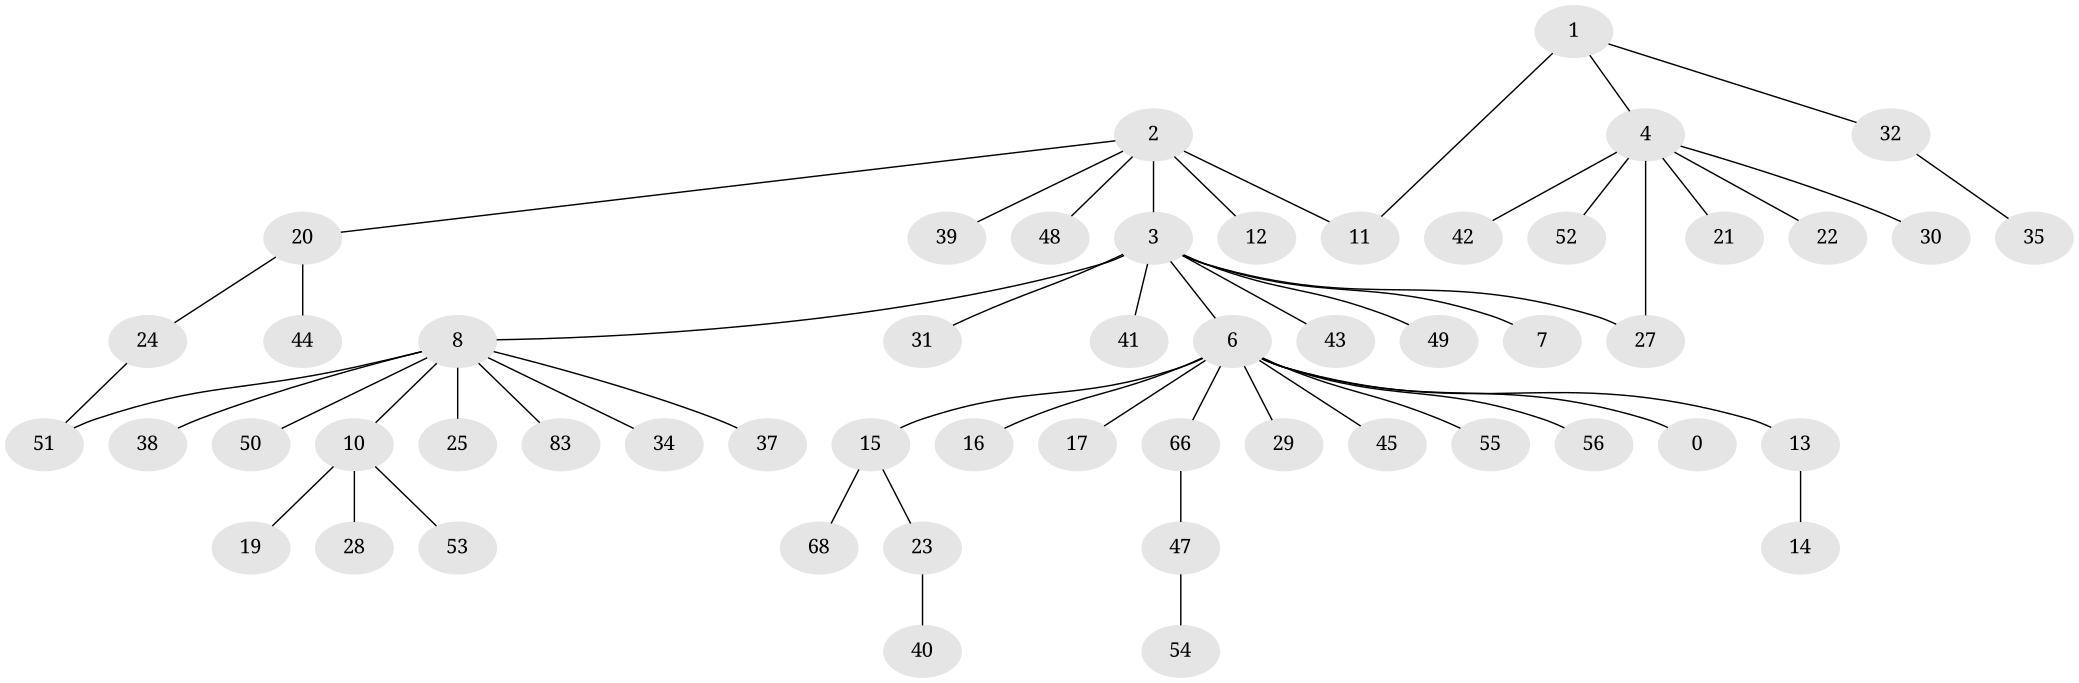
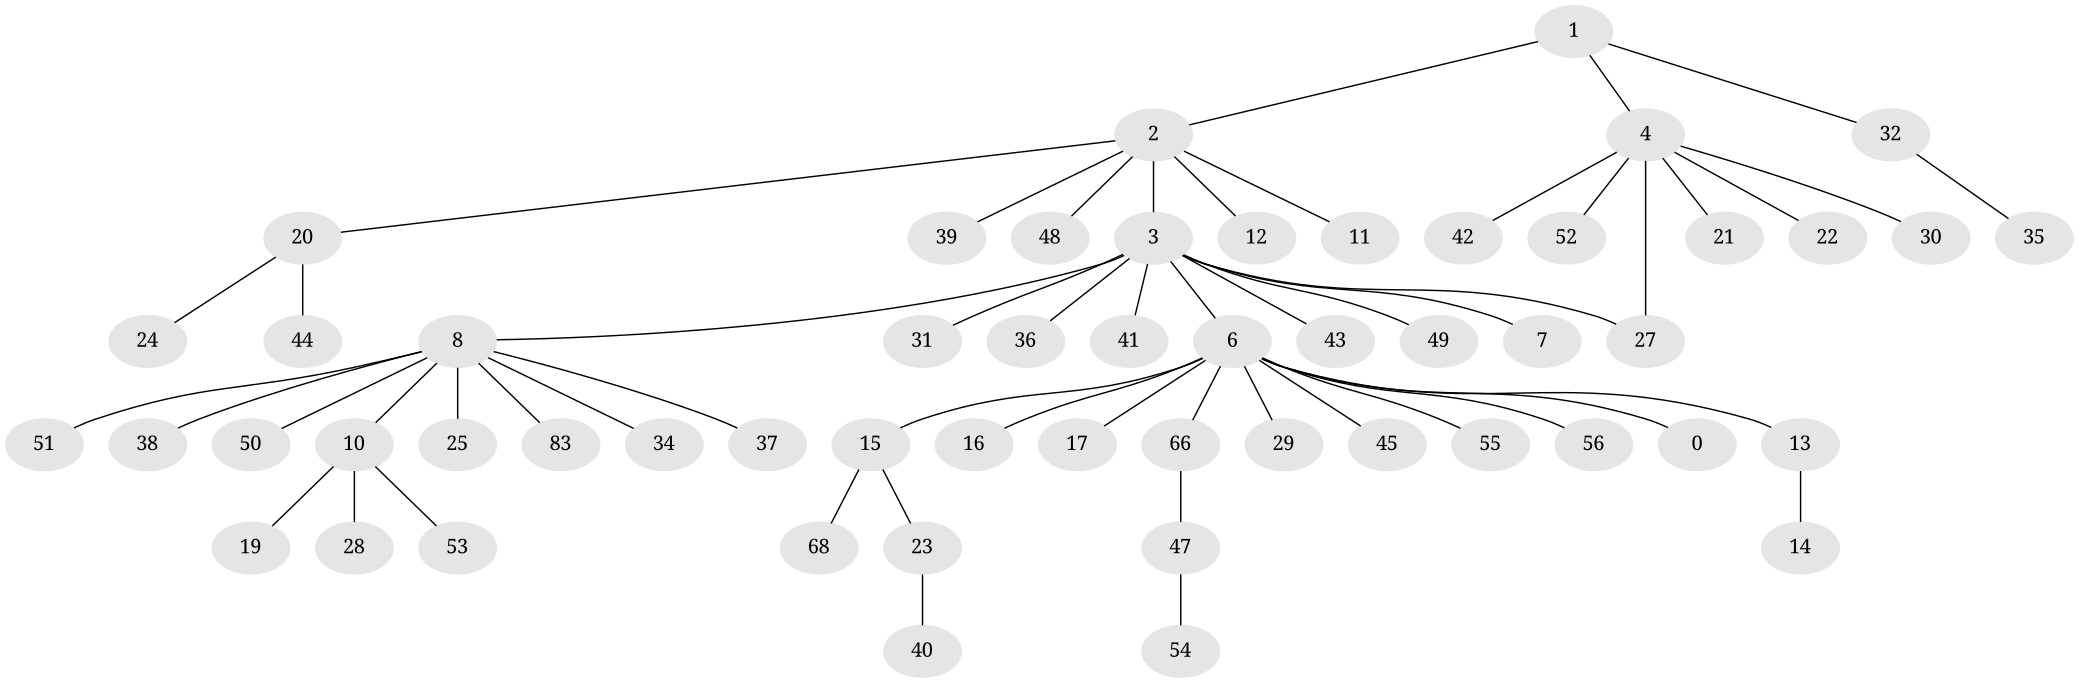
edge "1" -- "11": now "1" -- "2"
node "36": added
edge "24" -- "51": removed
